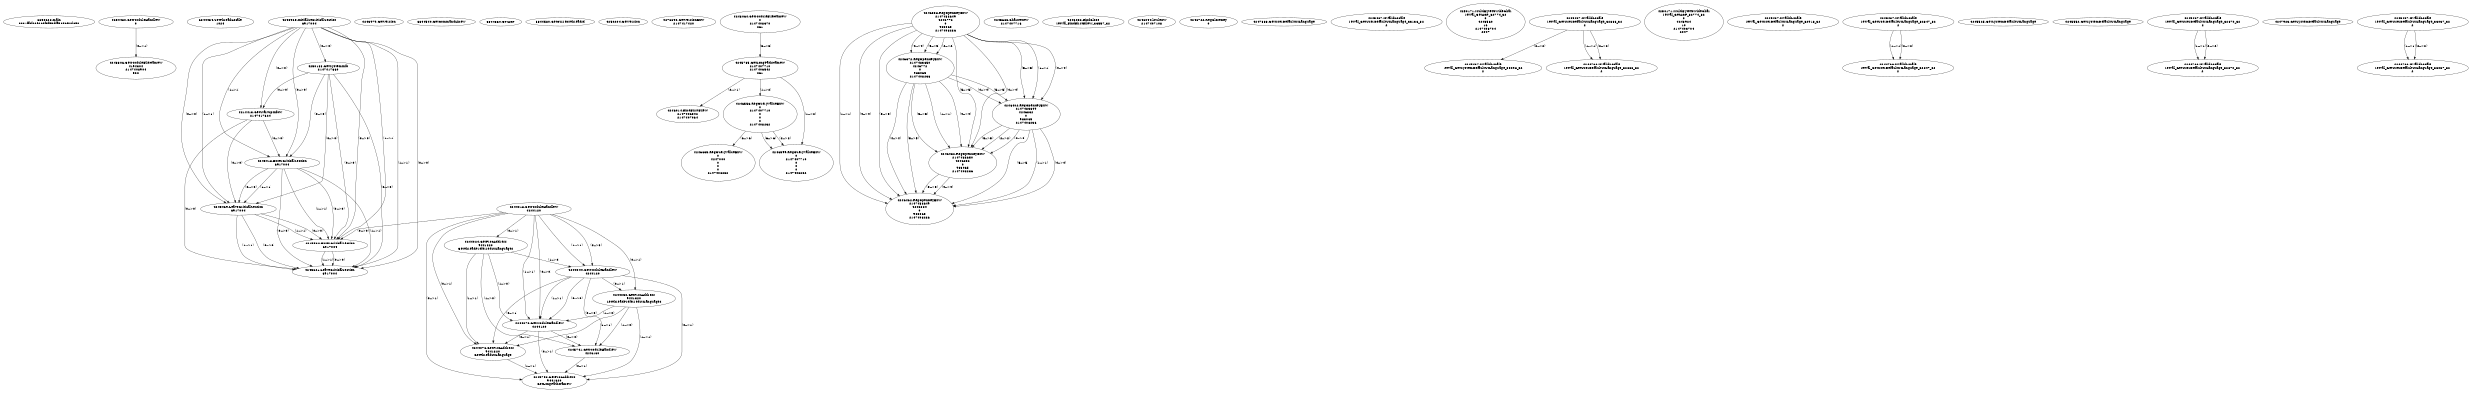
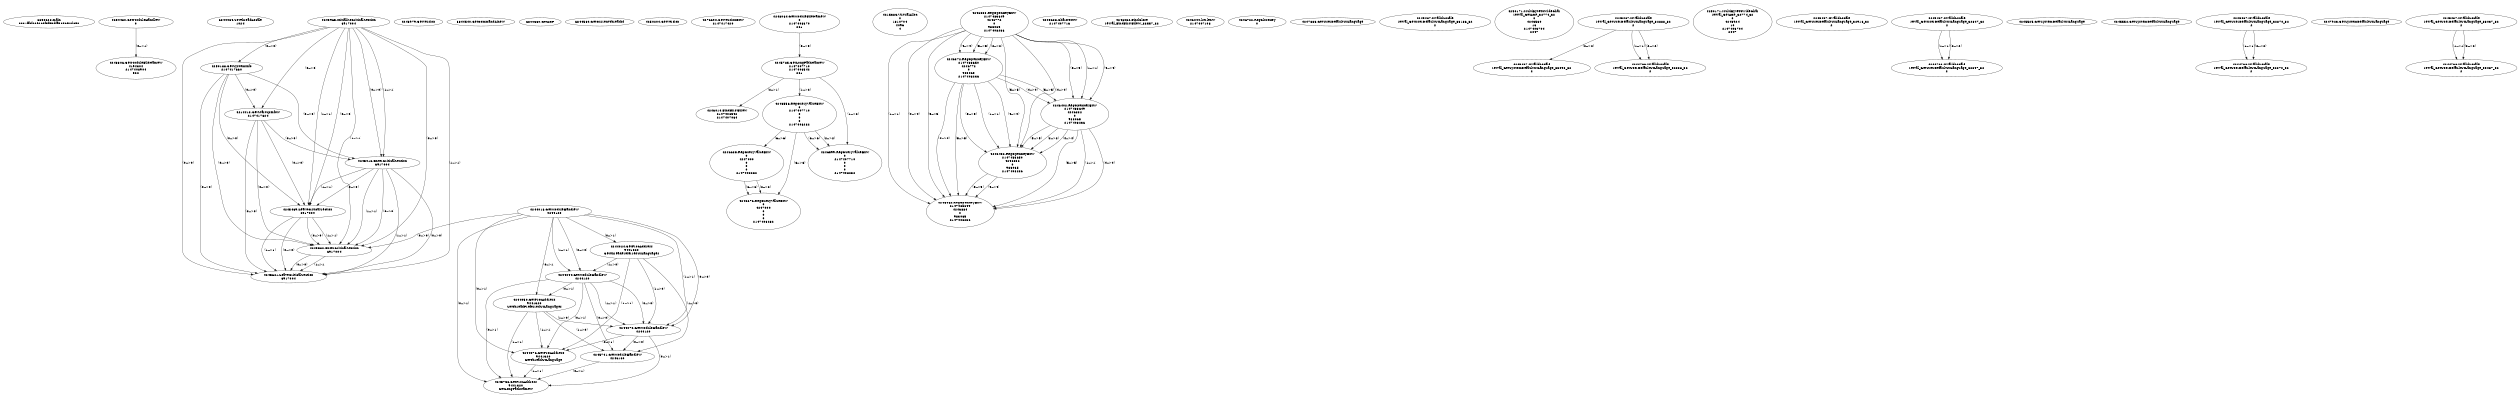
node "4215383.VirtualAlloc 0 1310704 4096 4": added
edge "4214413.GetStartupInfoW 2147417624" -> "4245580.EnterCriticalSection 6917004": added, label "(0-->0)"
node "4246676.RegQueryValueExW 0 4247000 0 0 0 2147408232": added
